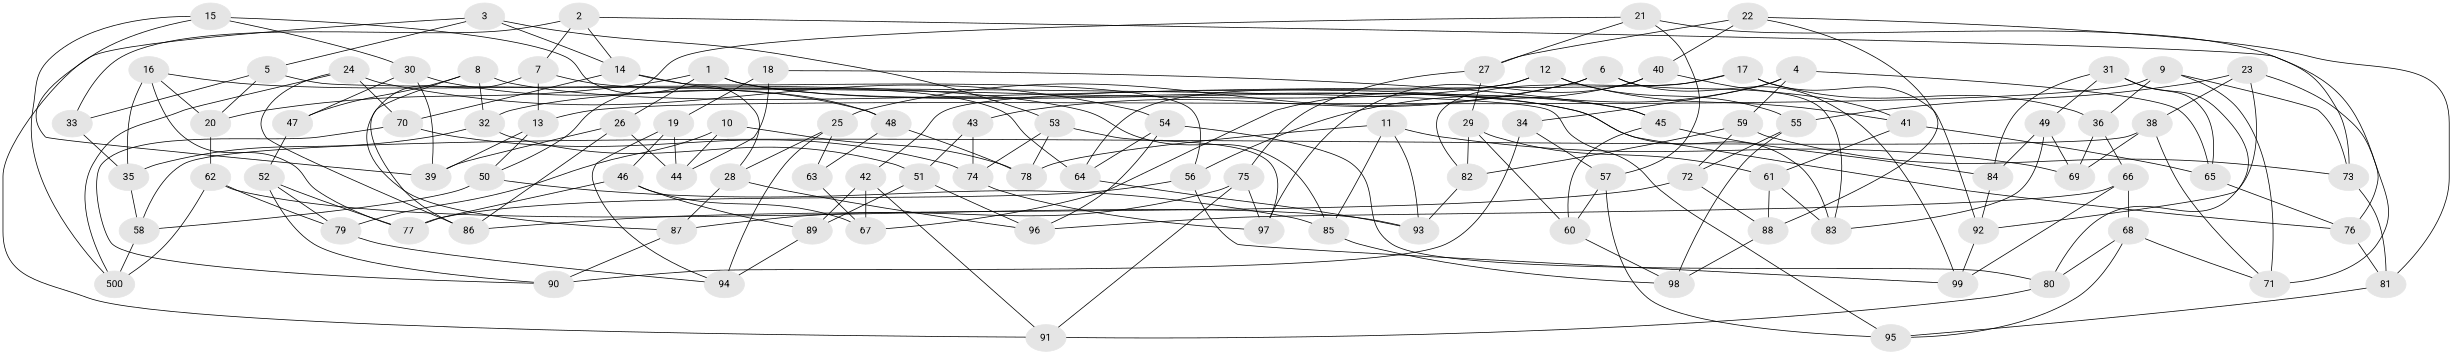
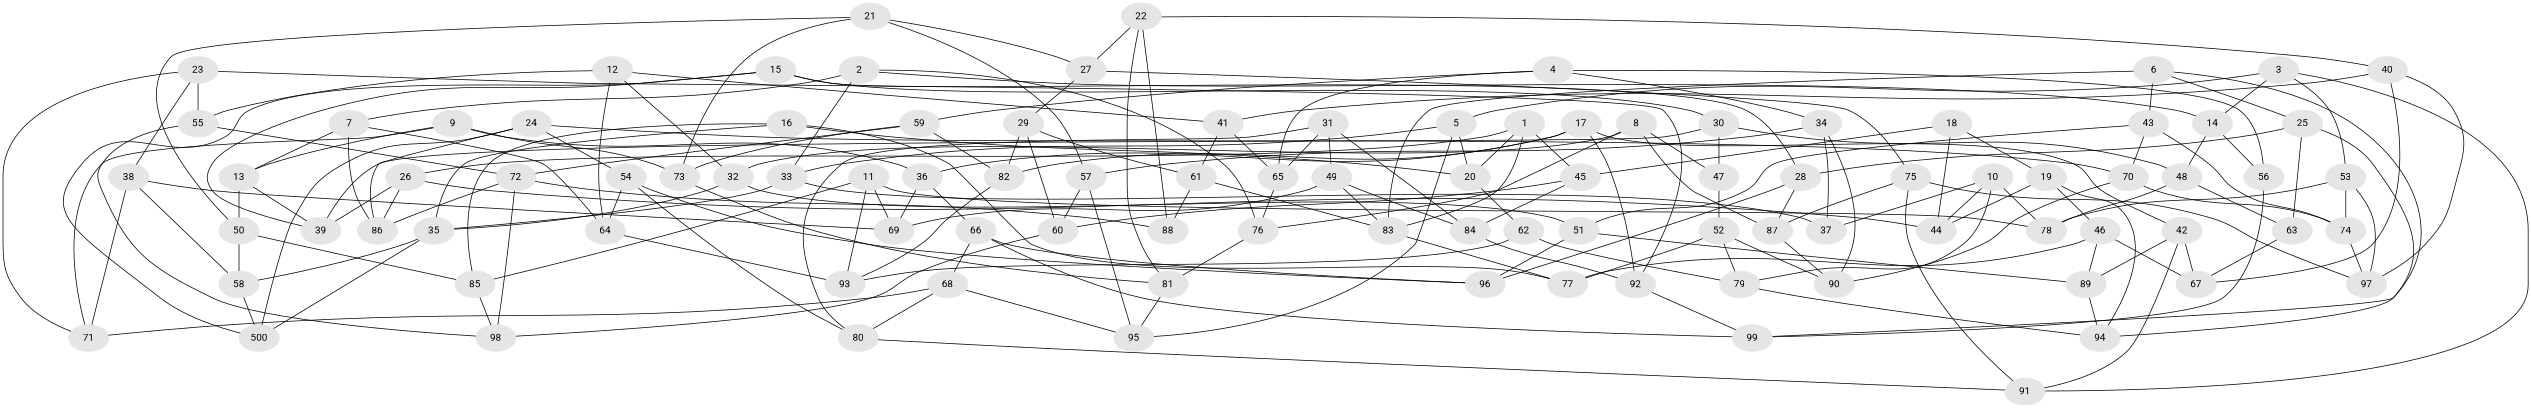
edge "14" -- "70": now "43" -- "70"
edge "56" -- "77": now "83" -- "77"
node "37": added
edge "62" -- "500": now "35" -- "500"
edge "88" -- "98": now "72" -- "98"
